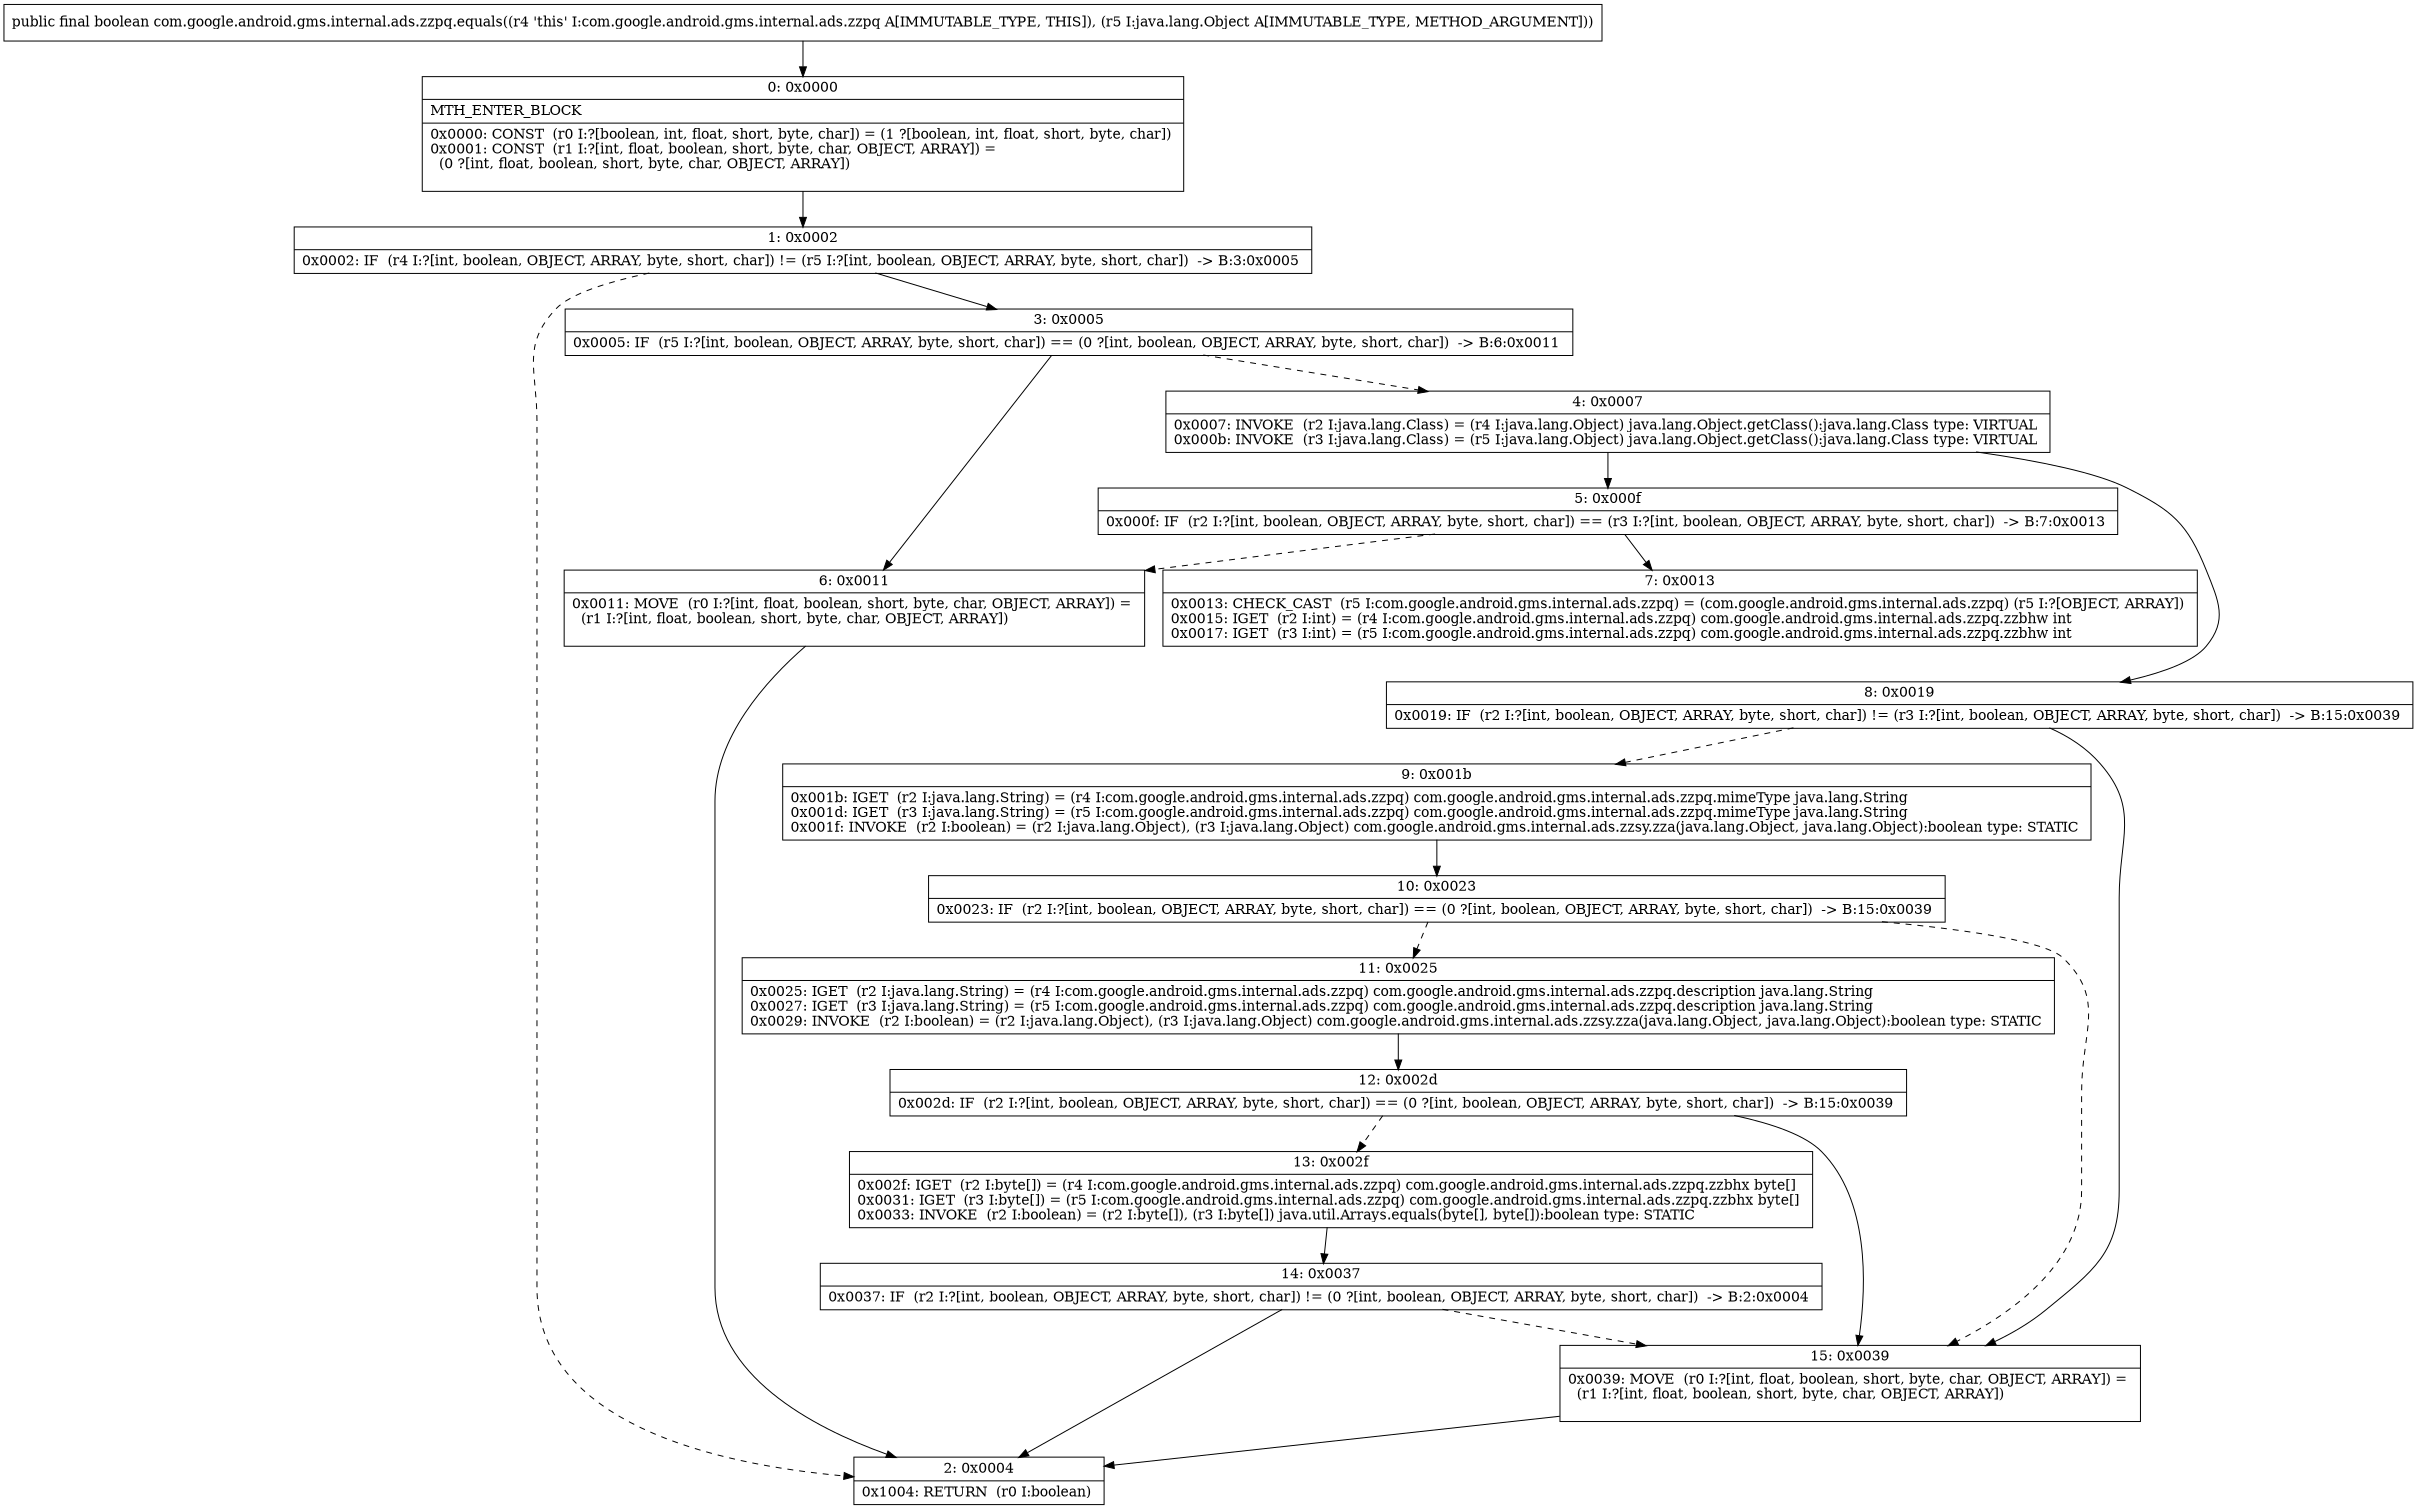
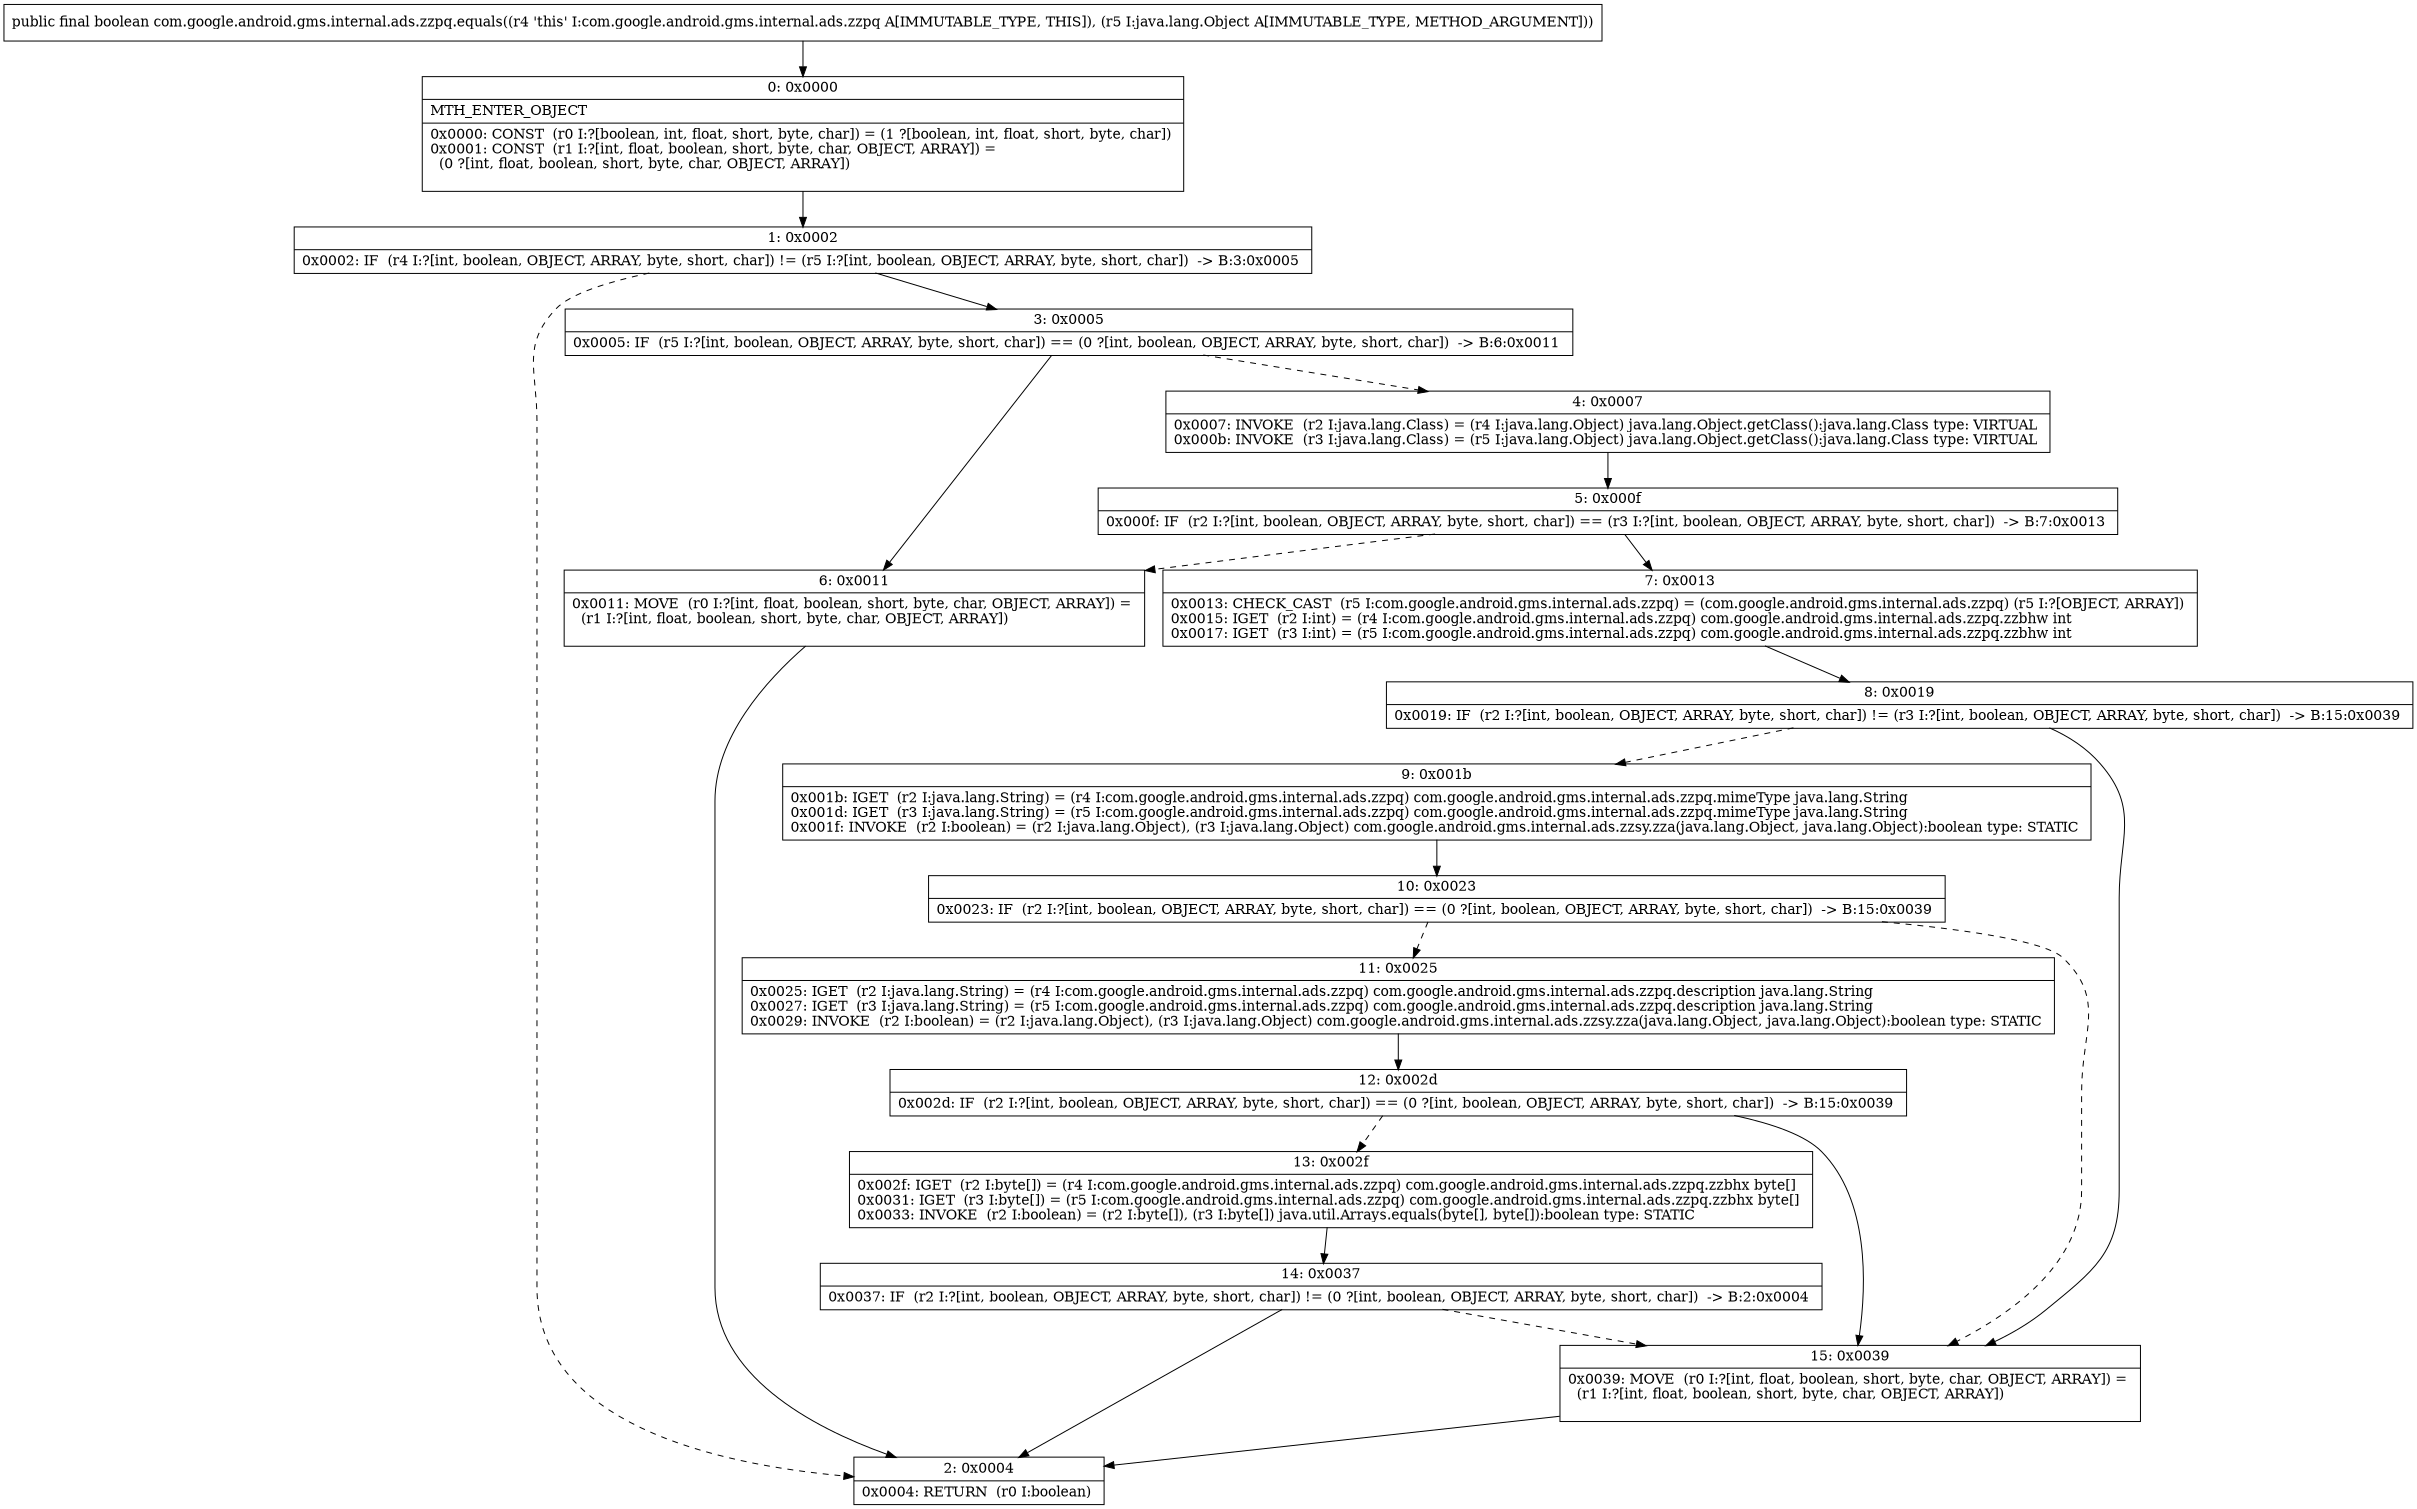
node "0: 0x0000": text "MTH_ENTER_BLOCK" -> "MTH_ENTER_OBJECT"
edge "4: 0x0007" -> "8: 0x0019": now "7: 0x0013" -> "8: 0x0019"
node "2: 0x0004": text "0x1004: RETURN  (r0 I:boolean)" -> "0x0004: RETURN  (r0 I:boolean)"
